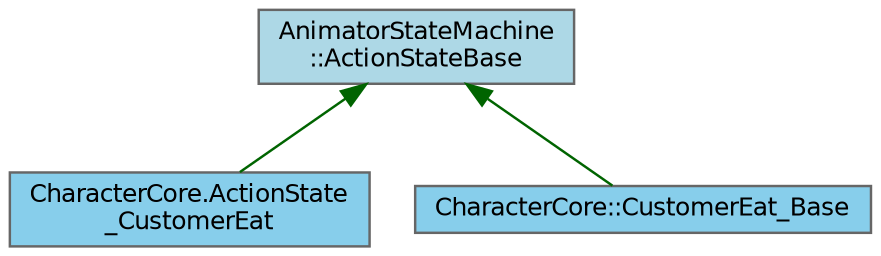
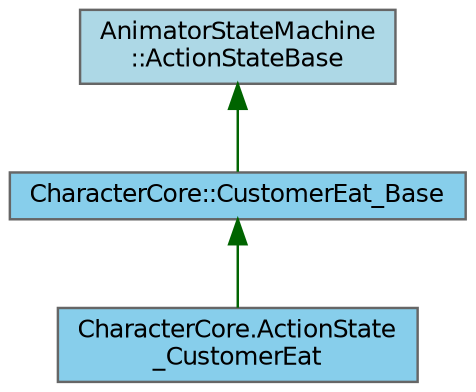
edge "CharacterCore.ActionState _CustomerEat" -> "AnimatorStateMachine ::ActionStateBase": now "CharacterCore.ActionState _CustomerEat" -> "CharacterCore::CustomerEat_Base"
